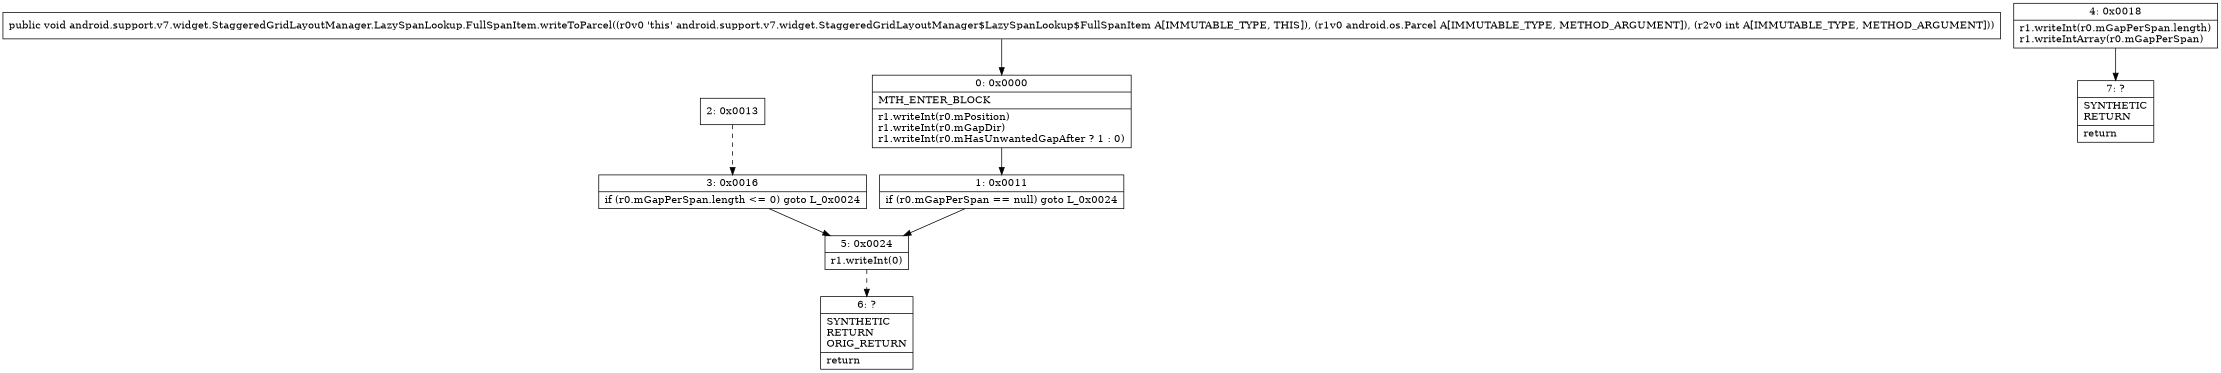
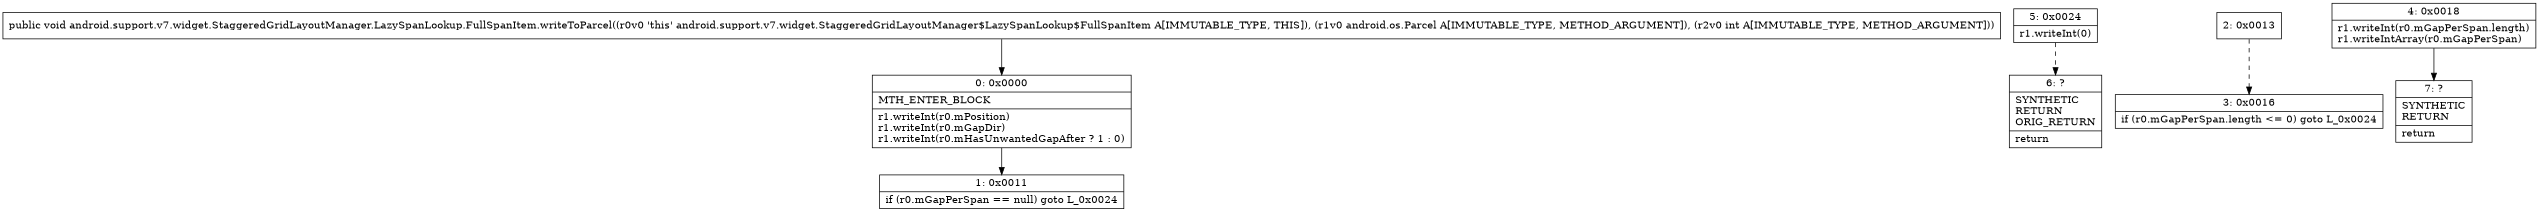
edge "3: 0x0016" -> "5: 0x0024": removed
edge "1: 0x0011" -> "5: 0x0024": removed
